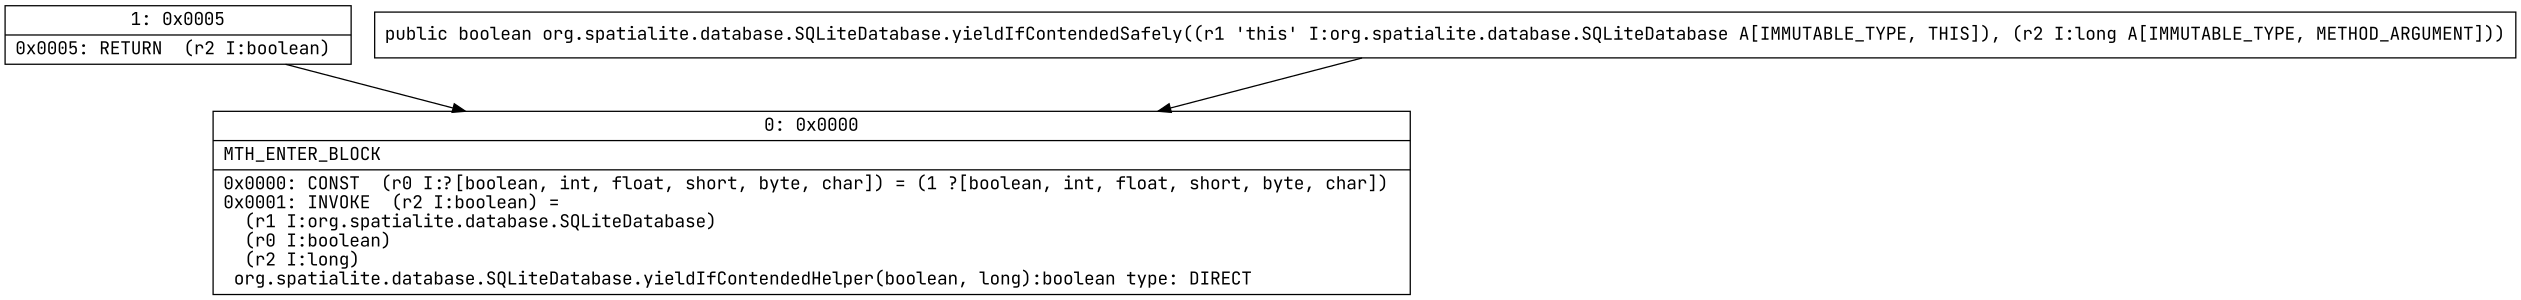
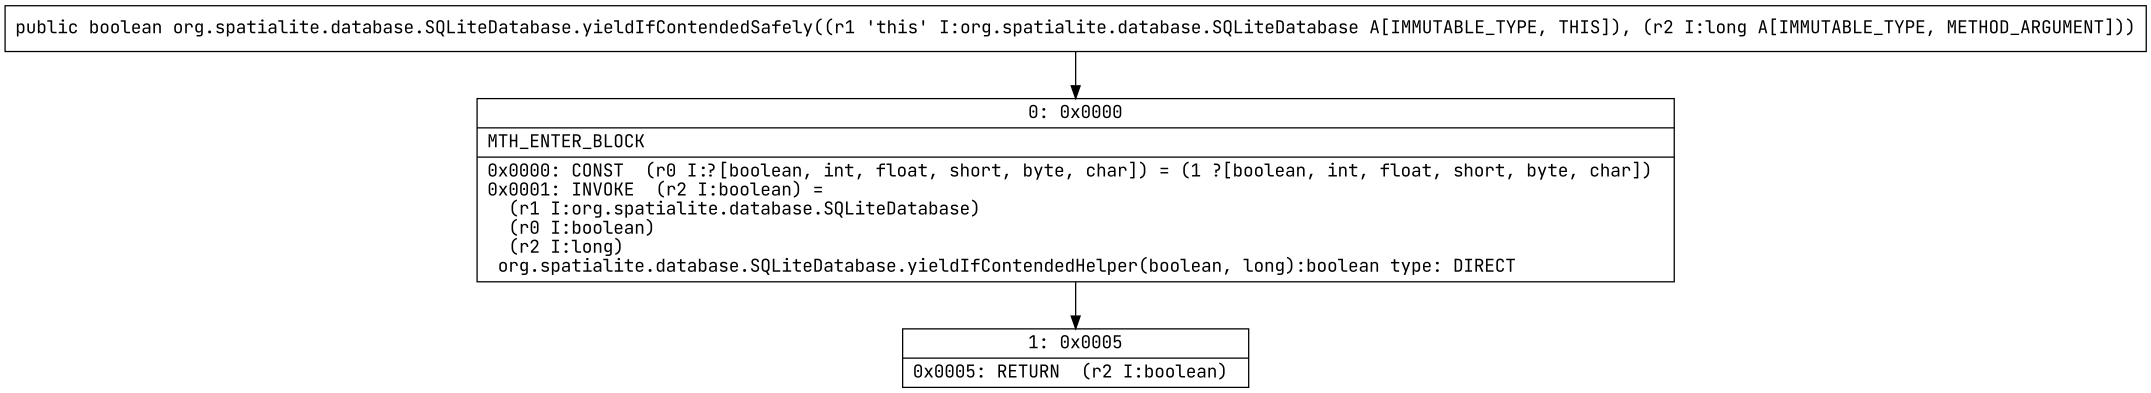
edge "1: 0x0005" -> "0: 0x0000": reversed
